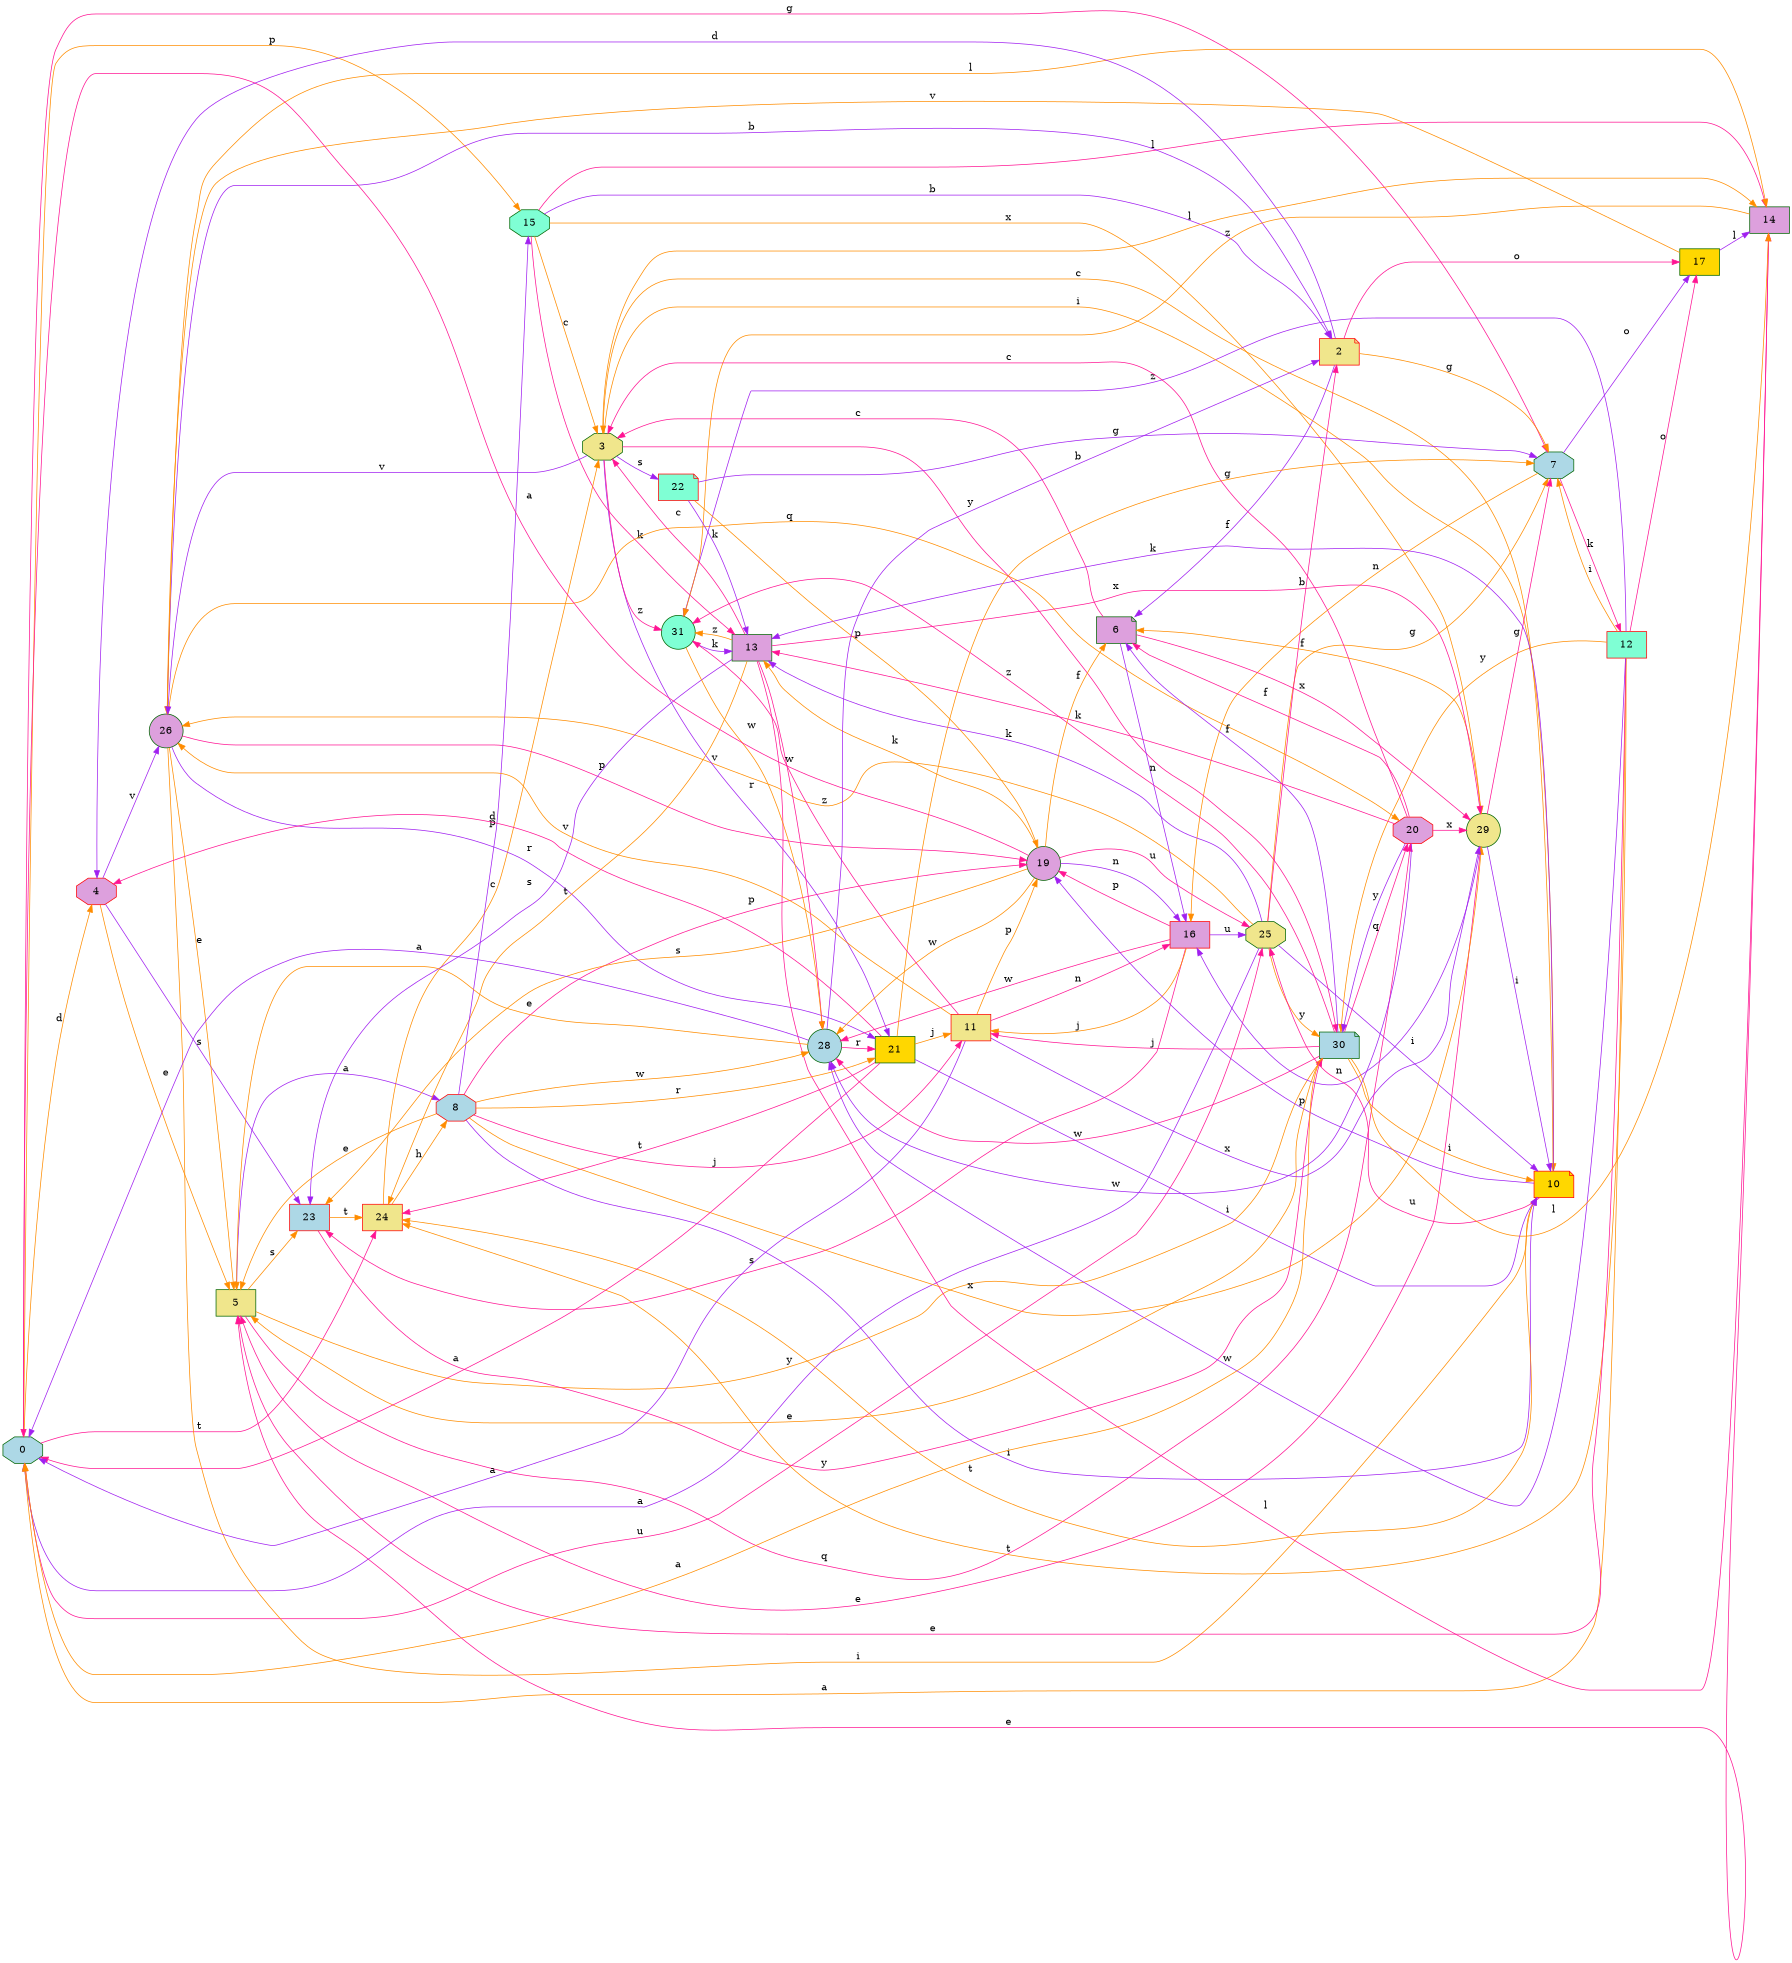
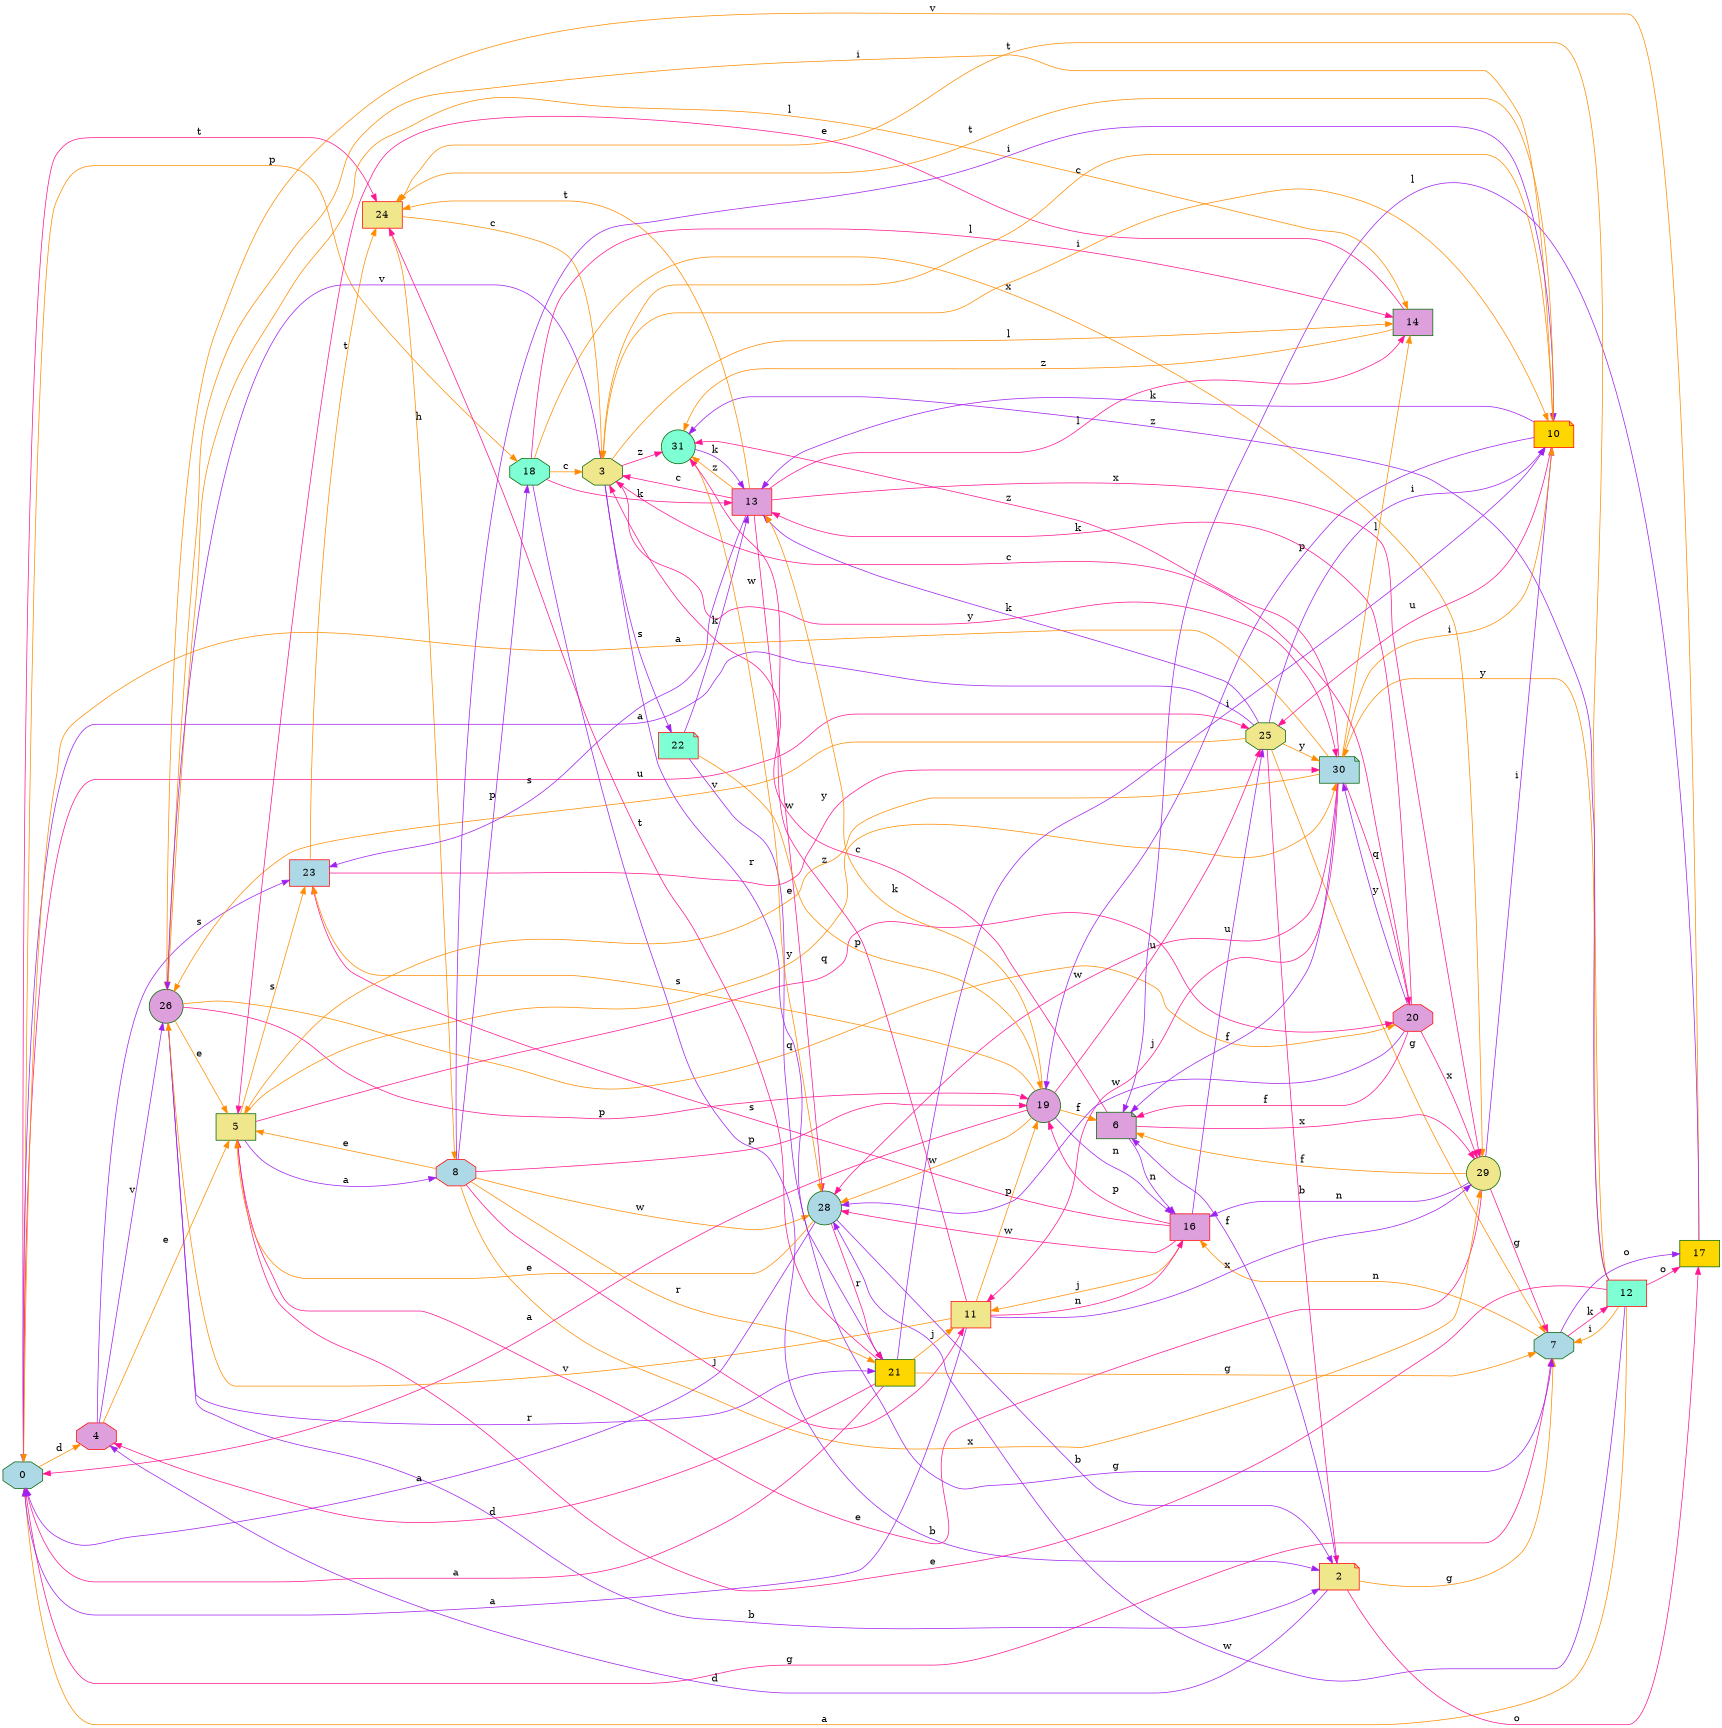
node "15": label "15" -> "18"
edge "17" -> "14": now "17" -> "6"
node "13": color darkgreen -> red
